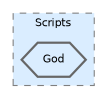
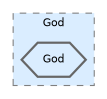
cluster "Scripts": label "Scripts" -> "God"
